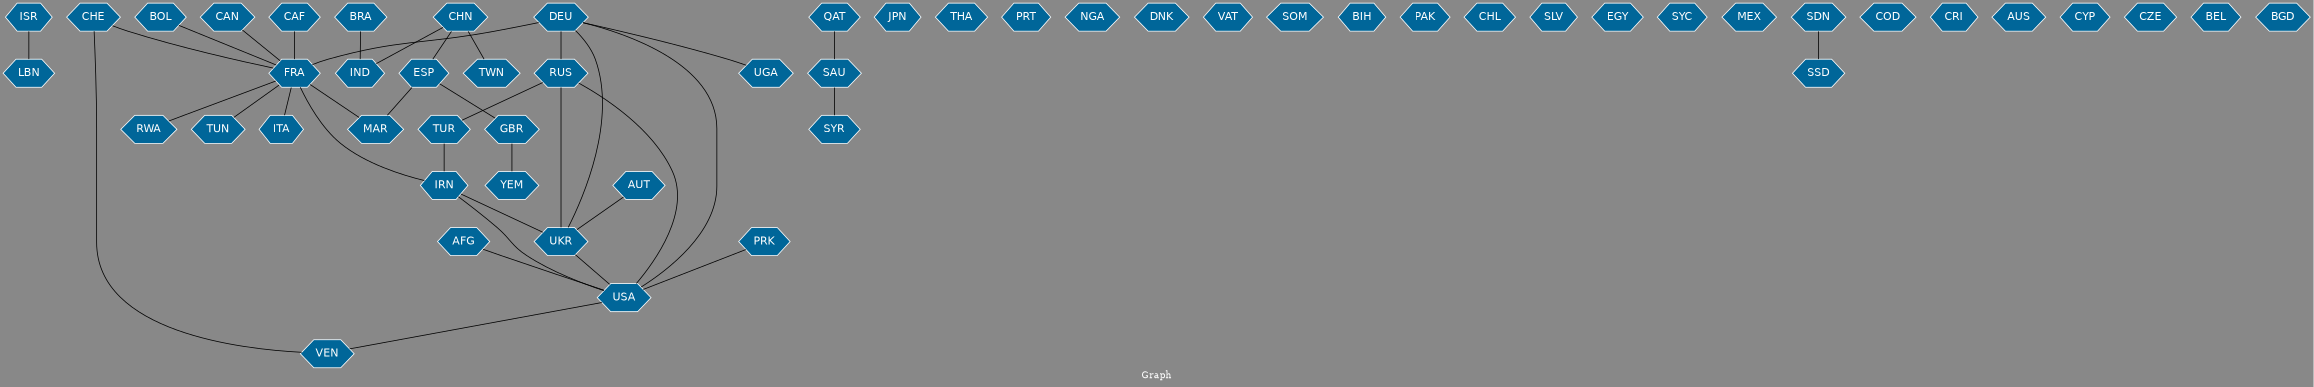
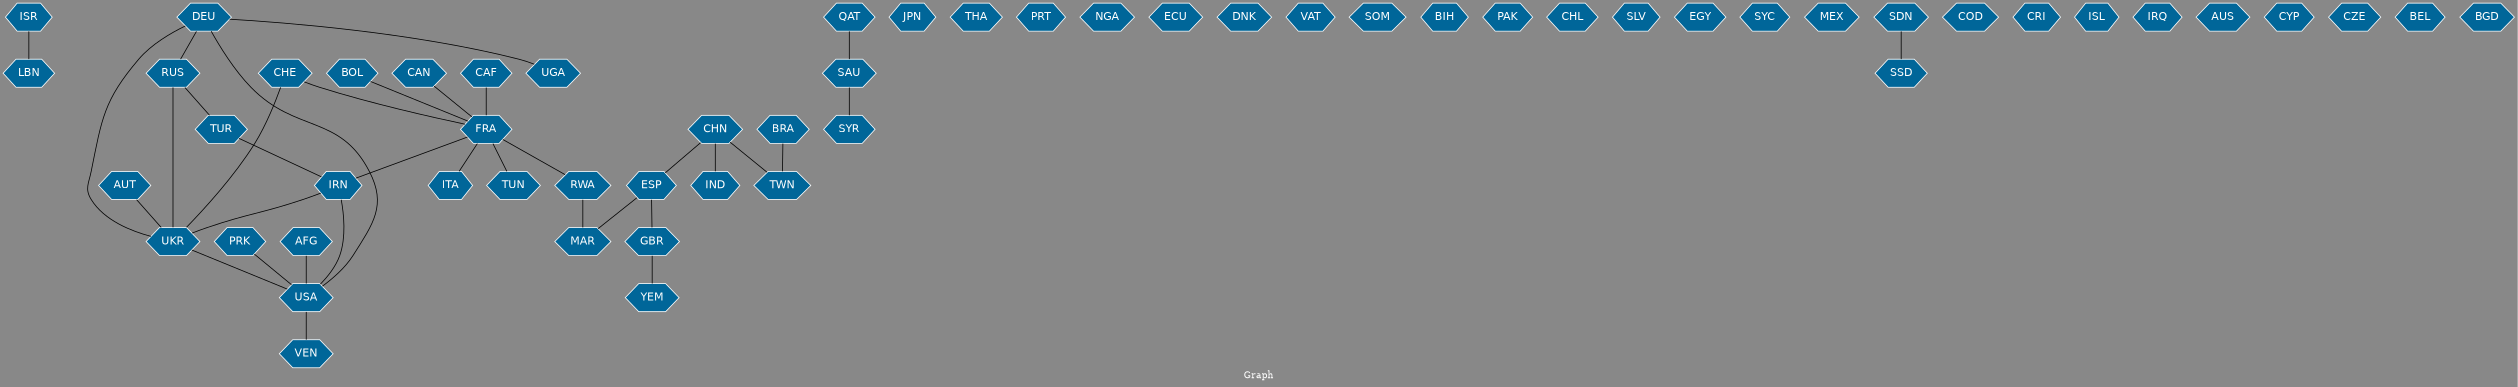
node "ECU": added
node "ISL": added
node "IRQ": added
edge "DEU" -- "FRA": removed
edge "BRA" -- "IND": now "BRA" -- "TWN"
edge "FRA" -- "MAR": now "RWA" -- "MAR"
edge "RUS" -- "USA": removed
edge "CHE" -- "VEN": now "CHE" -- "UKR"
